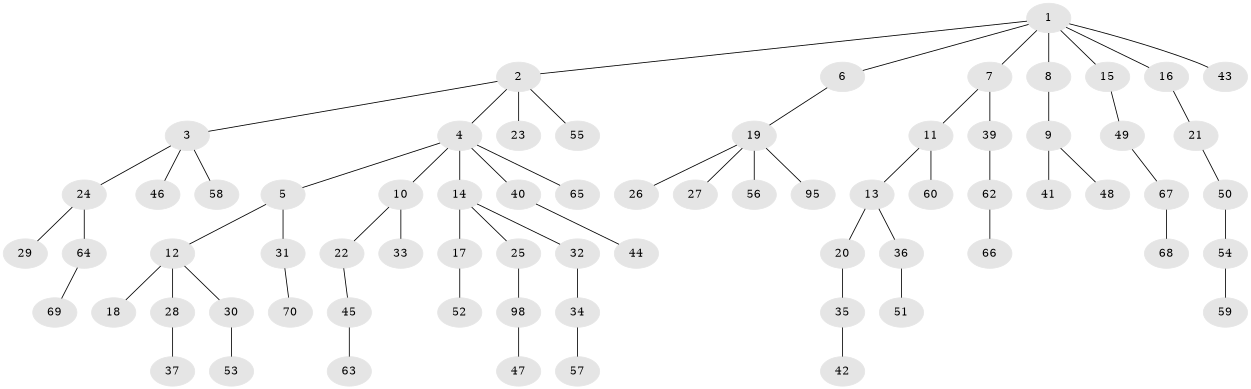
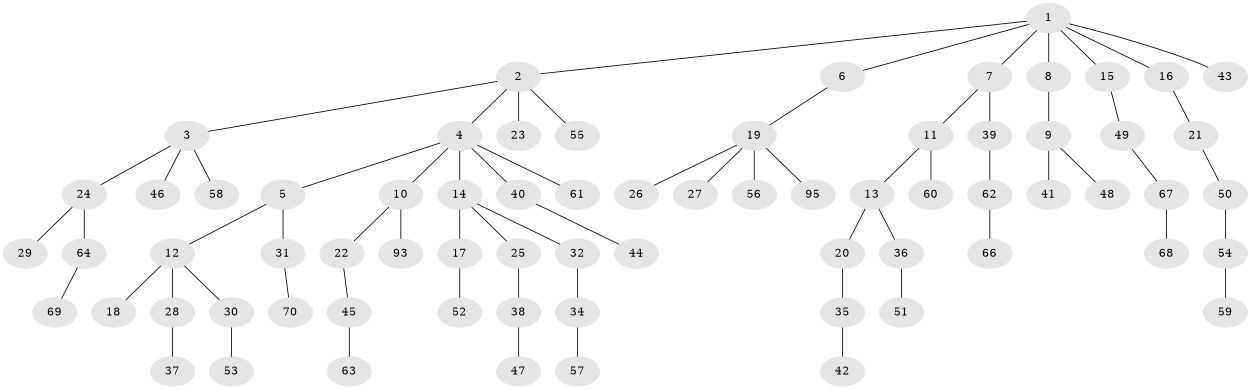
node "65": label "65" -> "61"
node "33": label "33" -> "93"
node "98": label "98" -> "38"
